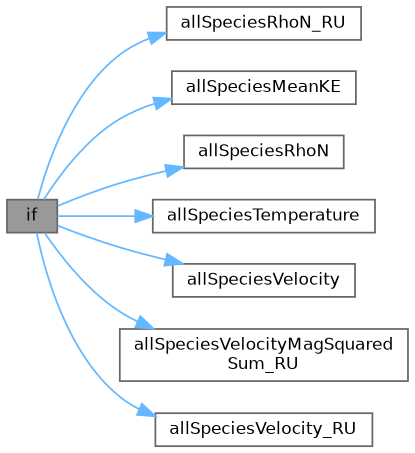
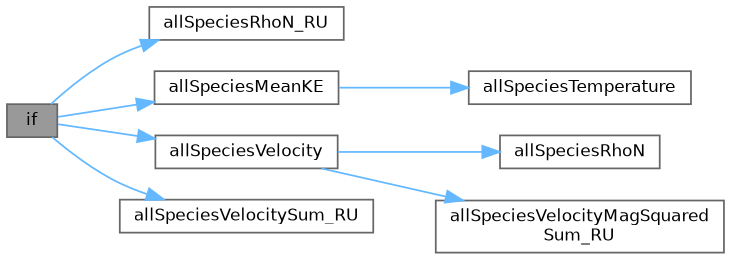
edge "if" -> "allSpeciesRhoN": now "allSpeciesVelocity" -> "allSpeciesRhoN"
edge "if" -> "allSpeciesTemperature": now "allSpeciesMeanKE" -> "allSpeciesTemperature"
edge "if" -> "allSpeciesVelocityMagSquared Sum_RU": now "allSpeciesVelocity" -> "allSpeciesVelocityMagSquared Sum_RU"
node "allSpeciesVelocity_RU": label "allSpeciesVelocity_RU" -> "allSpeciesVelocitySum_RU"
